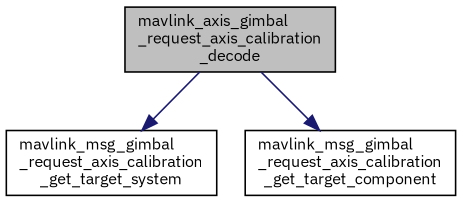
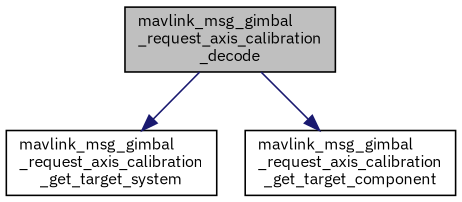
node "mavlink_axis_gimbal _request_axis_calibration _decode": label "mavlink_axis_gimbal _request_axis_calibration _decode" -> "mavlink_msg_gimbal _request_axis_calibration _decode"
